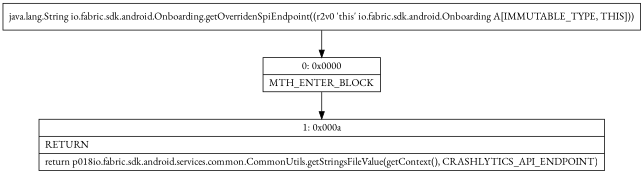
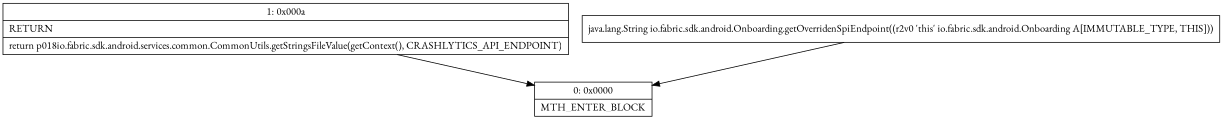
edge "0: 0x0000" -> "1: 0x000a": reversed
